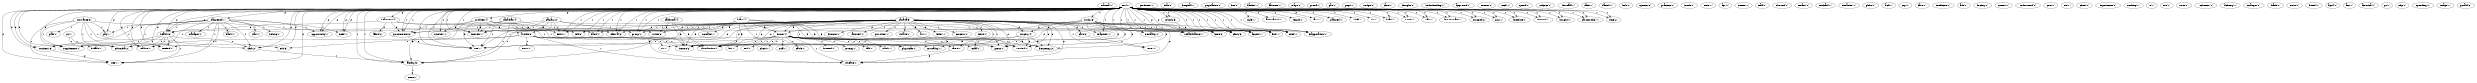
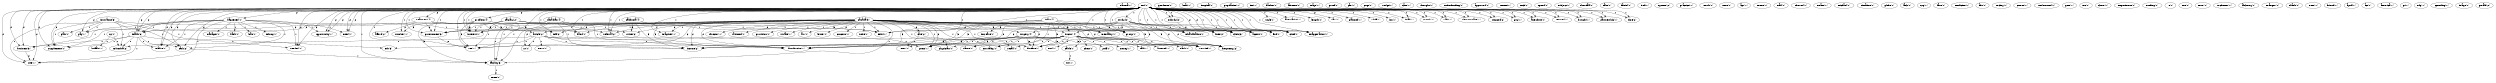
edge "doctor(4)" -> "bit(1)": now "cable(1)" -> "bit(1)"
edge "study(3)" -> "income(2)": removed, label "2"
edge "name(1)" -> "disease(1)": now "surgery(4)" -> "disease(1)"
